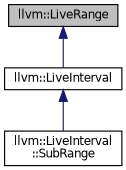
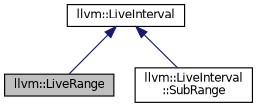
edge "llvm::LiveInterval" -> "llvm::LiveRange": reversed
